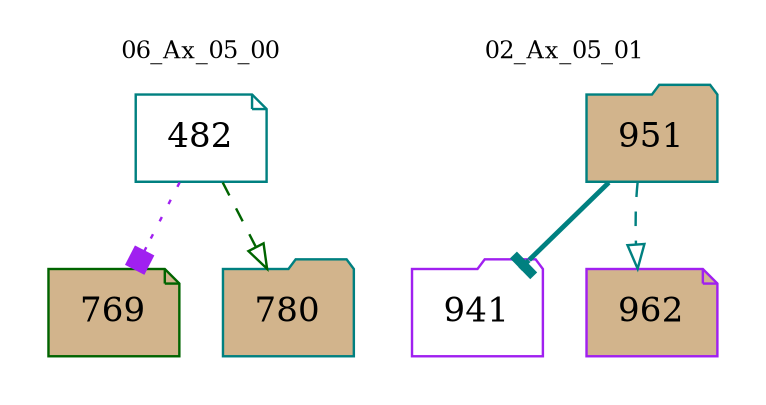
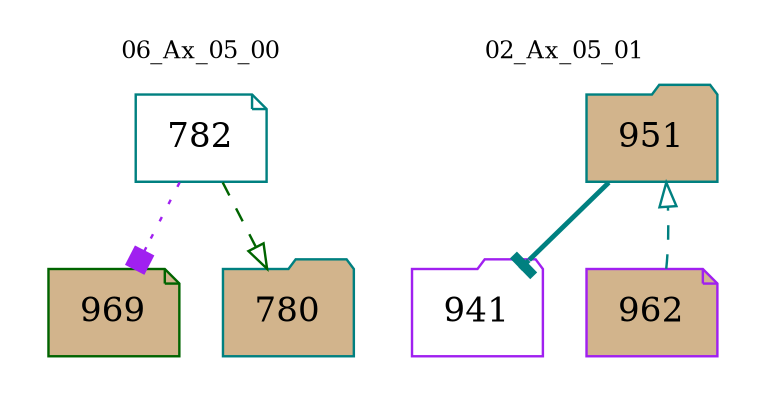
node "482": label "482" -> "782"
edge "951" -> "962": reversed
node "769": label "769" -> "969"
